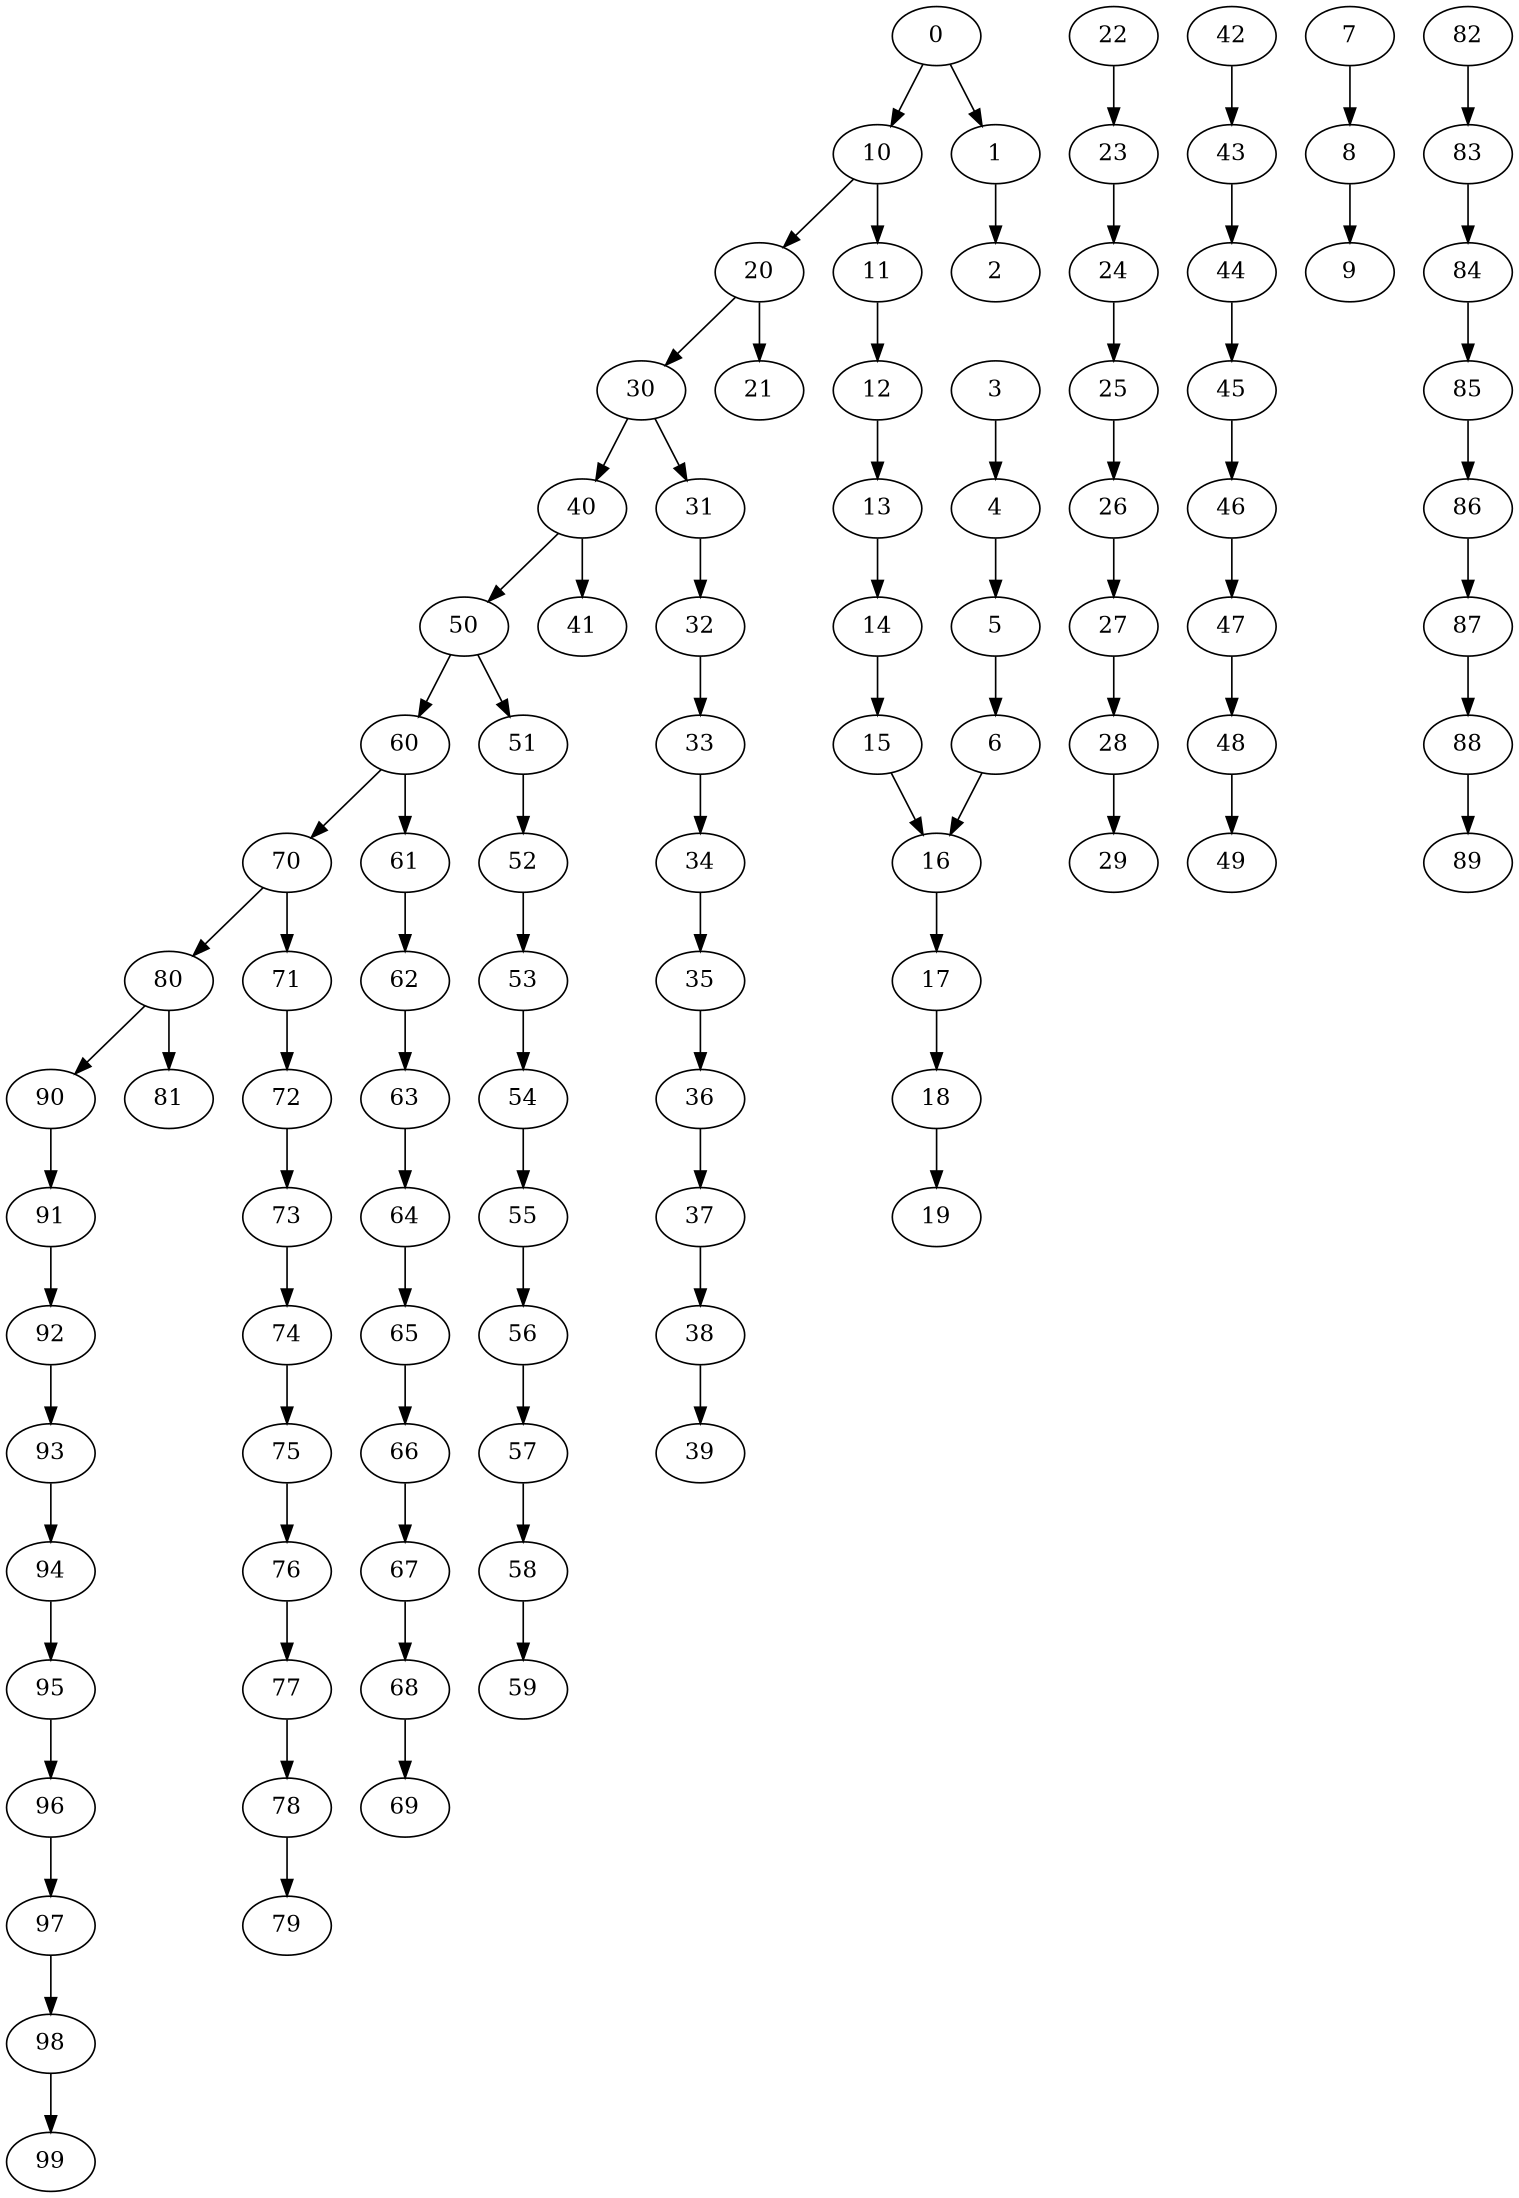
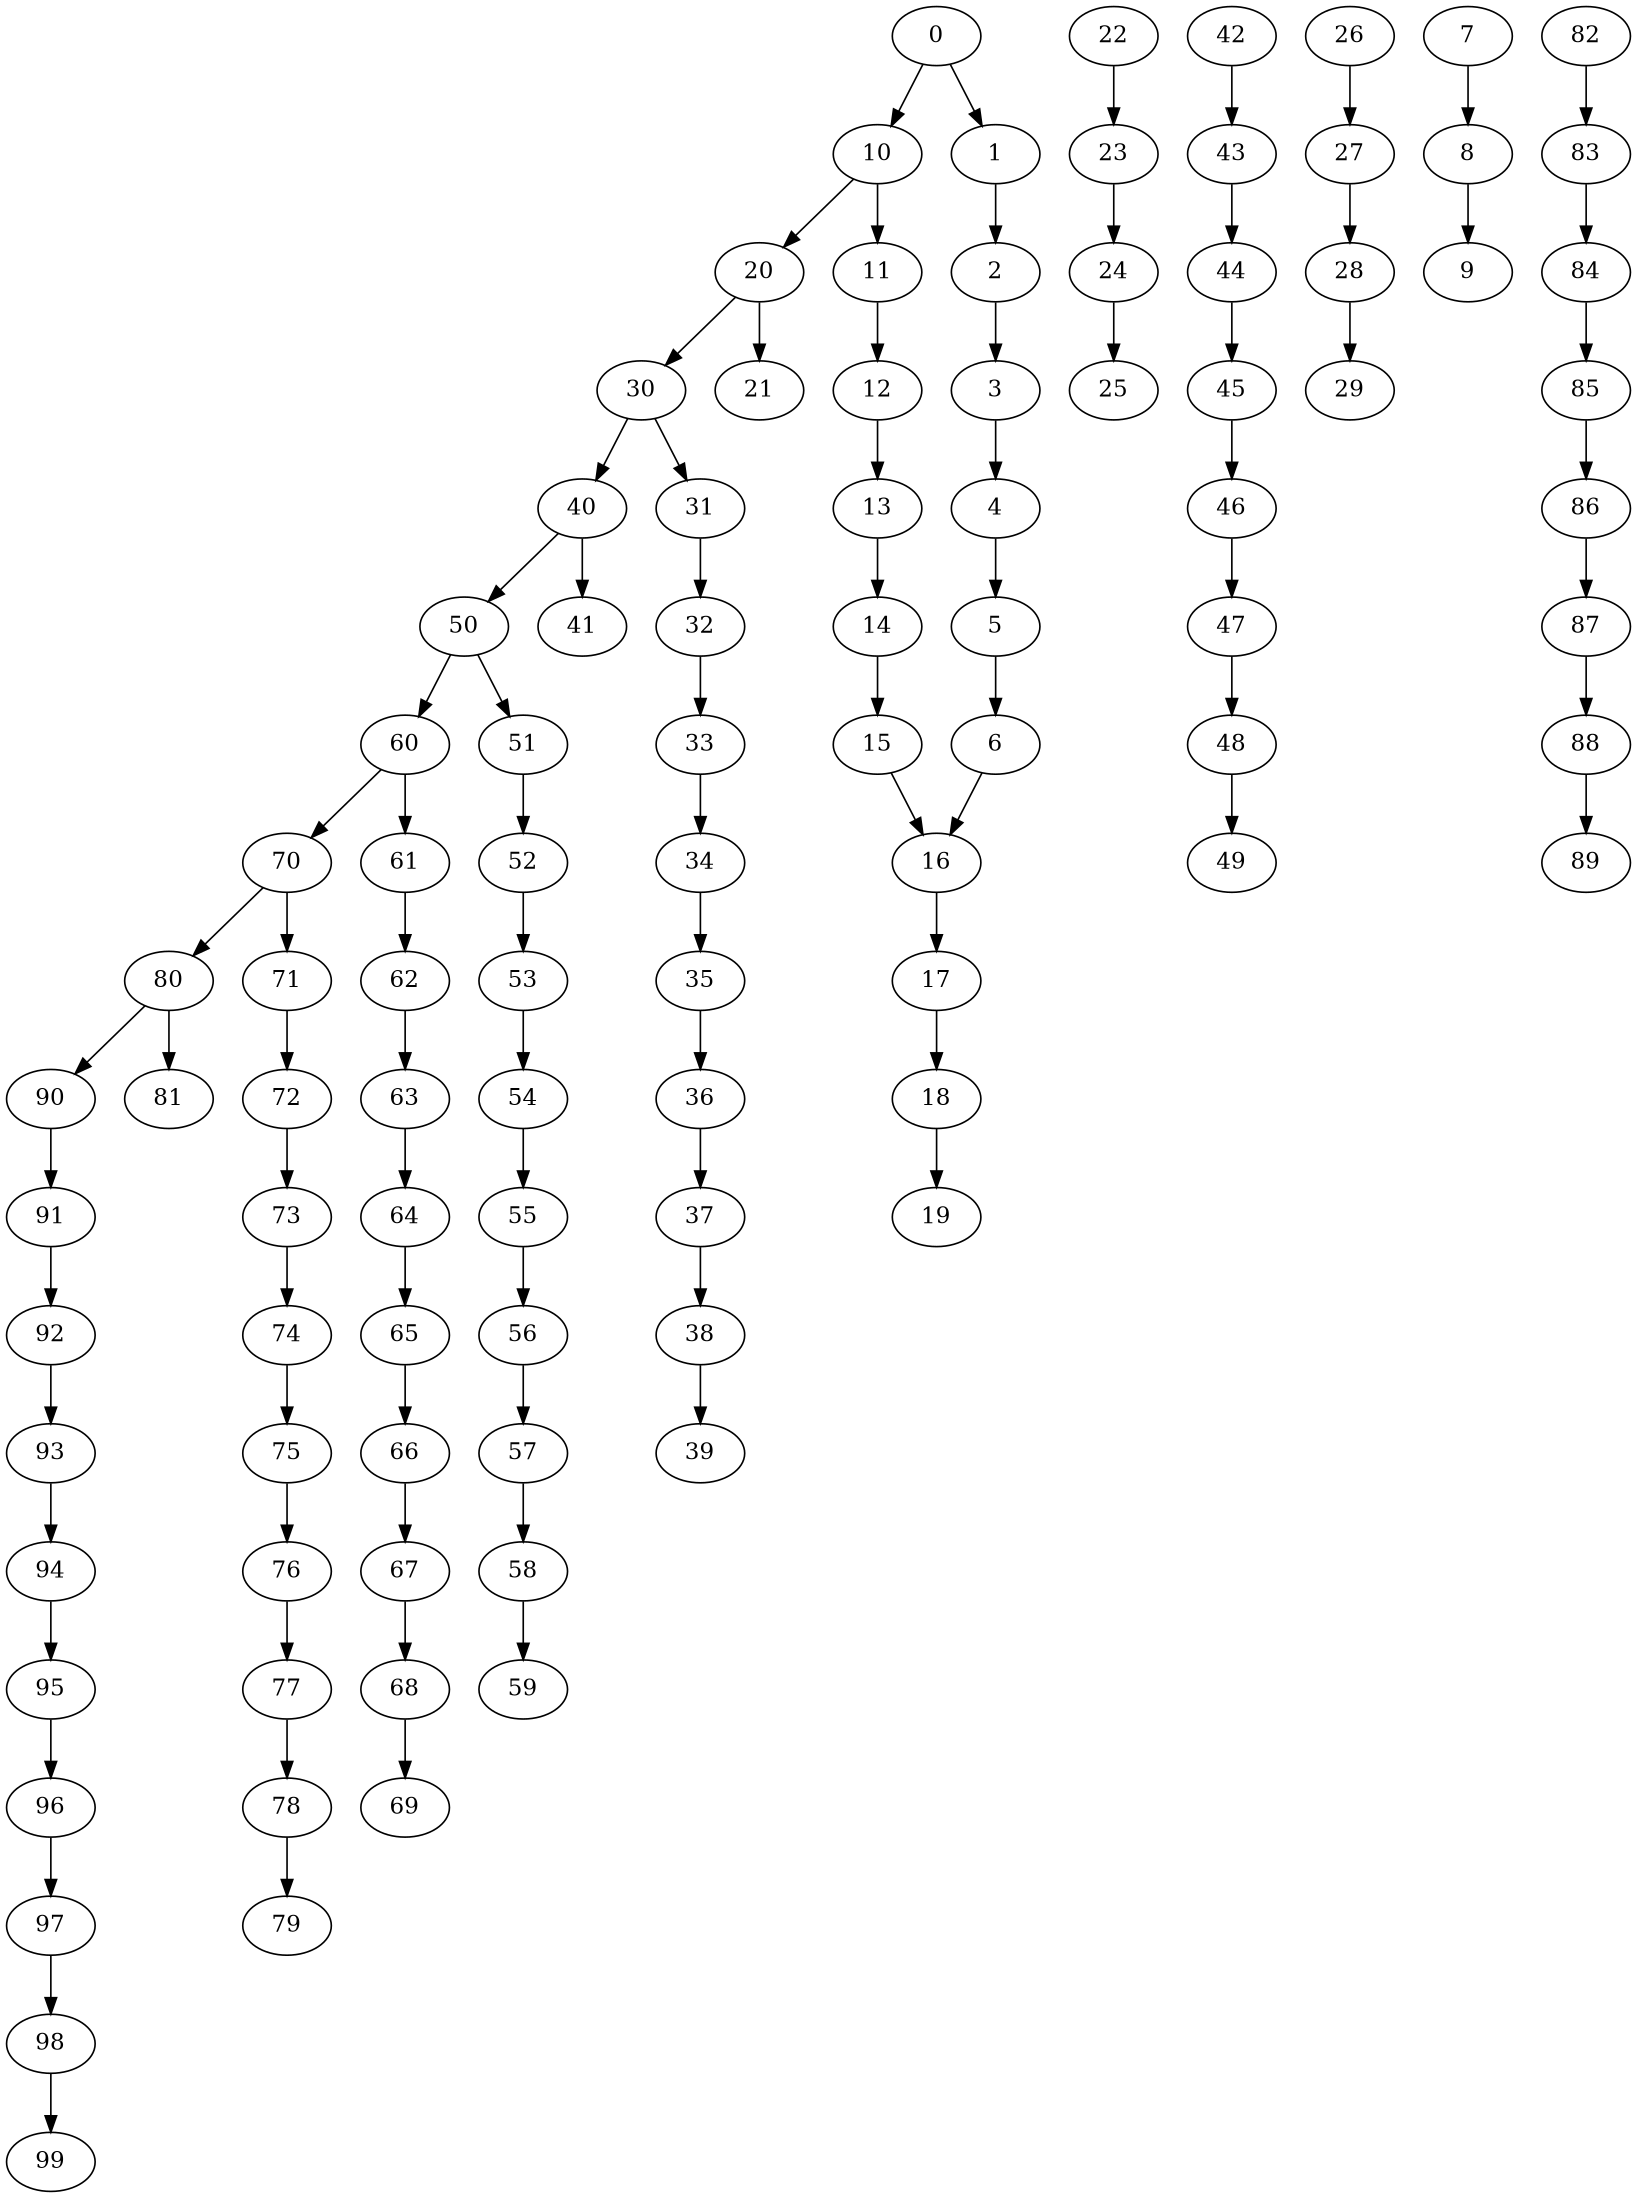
edge "2" -> "3": added
edge "25" -> "26": removed
